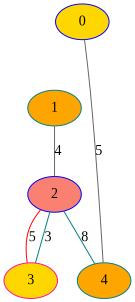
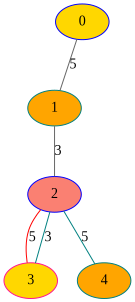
edge "1" -- "2": label "4" -> "3"
edge "0" -- "4": now "0" -- "1"
edge "2" -- "4": label "8" -> "5"
